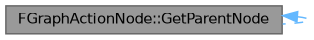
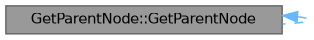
node "FGraphActionNode::GetParentNode": label "FGraphActionNode::GetParentNode" -> "GetParentNode::GetParentNode"
